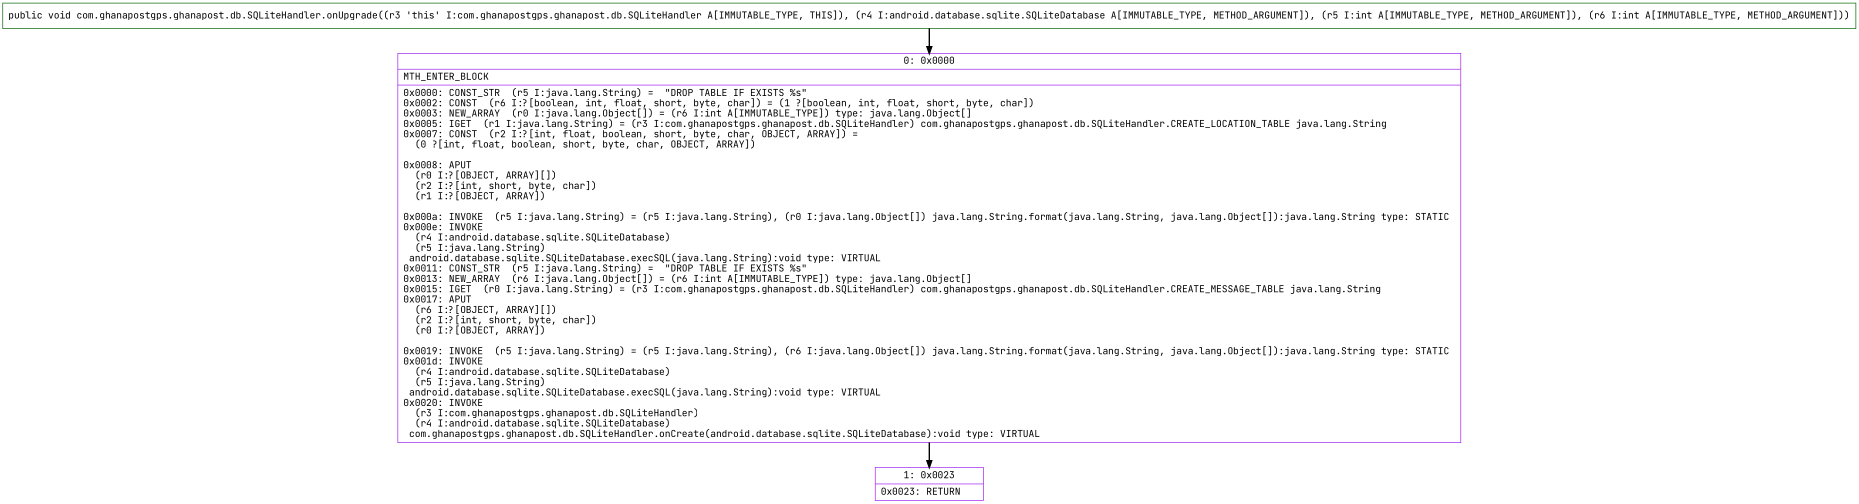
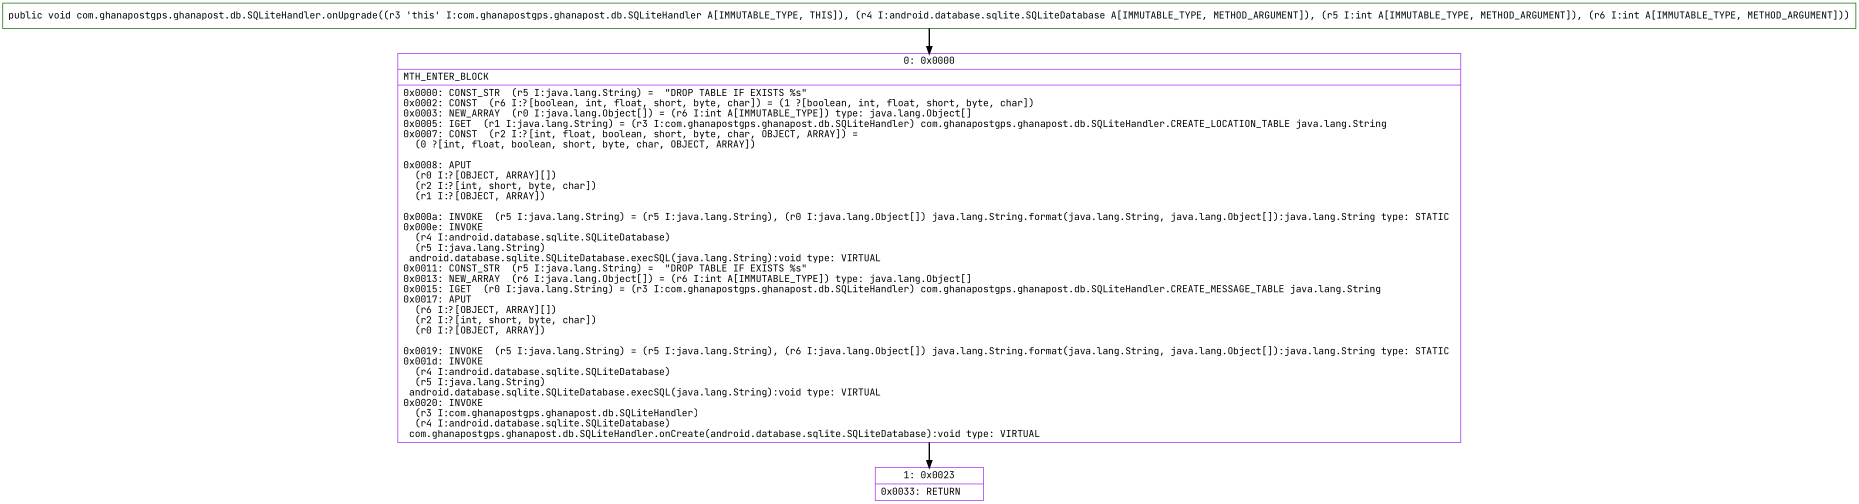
node "1: 0x0023": text "0x0023: RETURN" -> "0x0033: RETURN"
